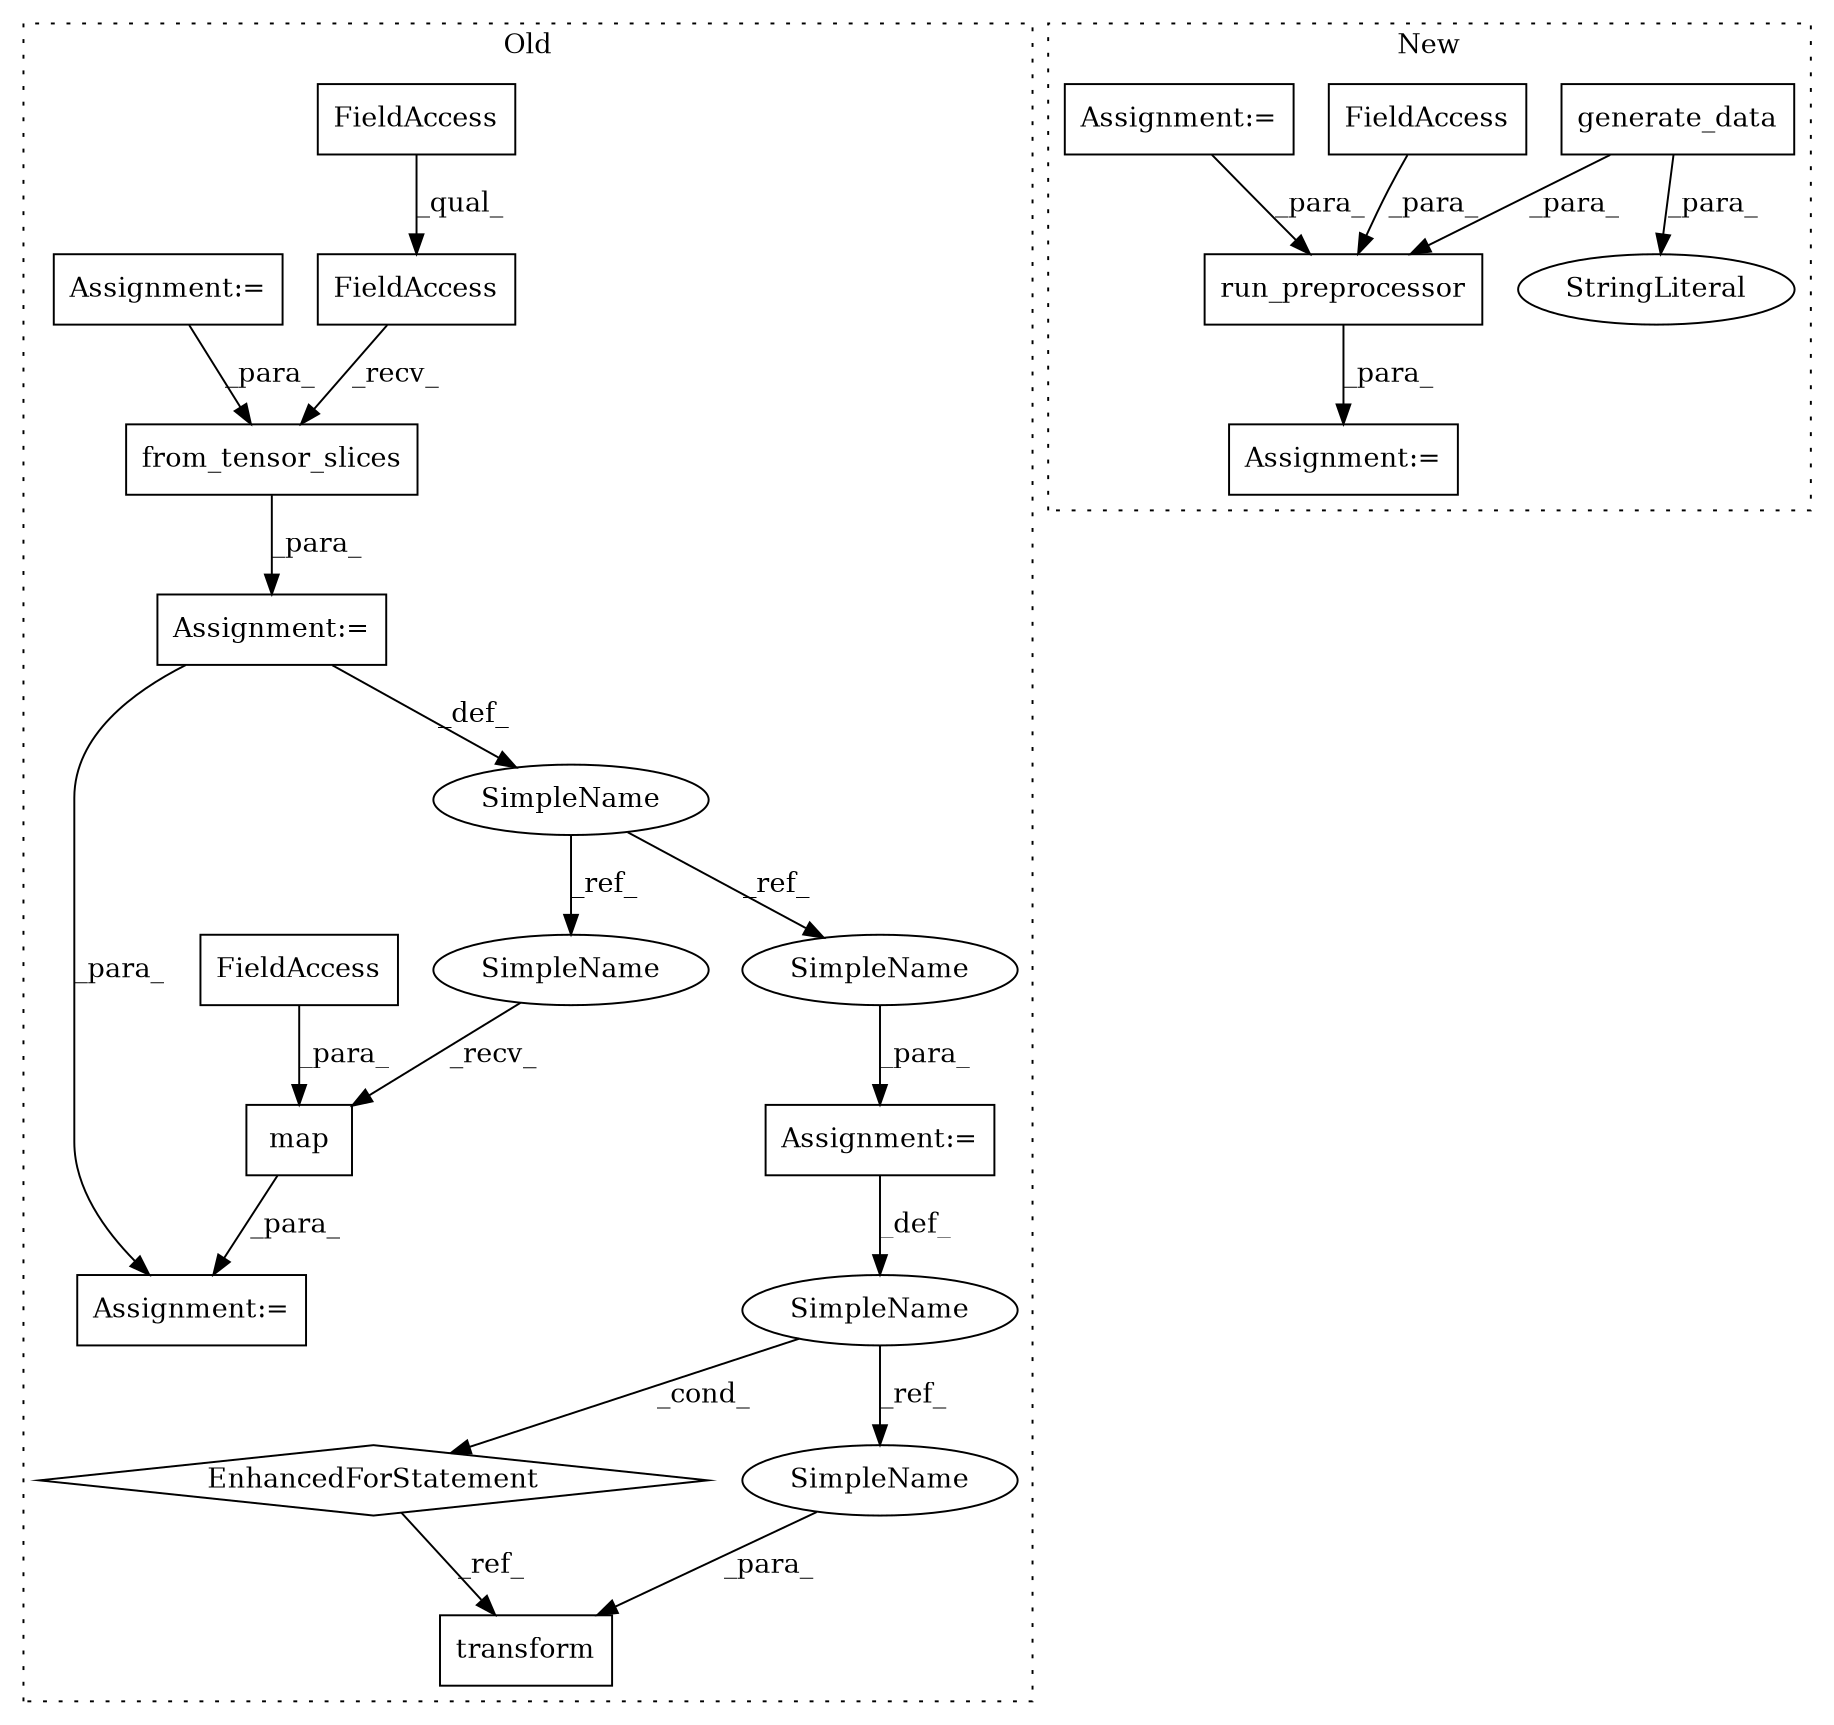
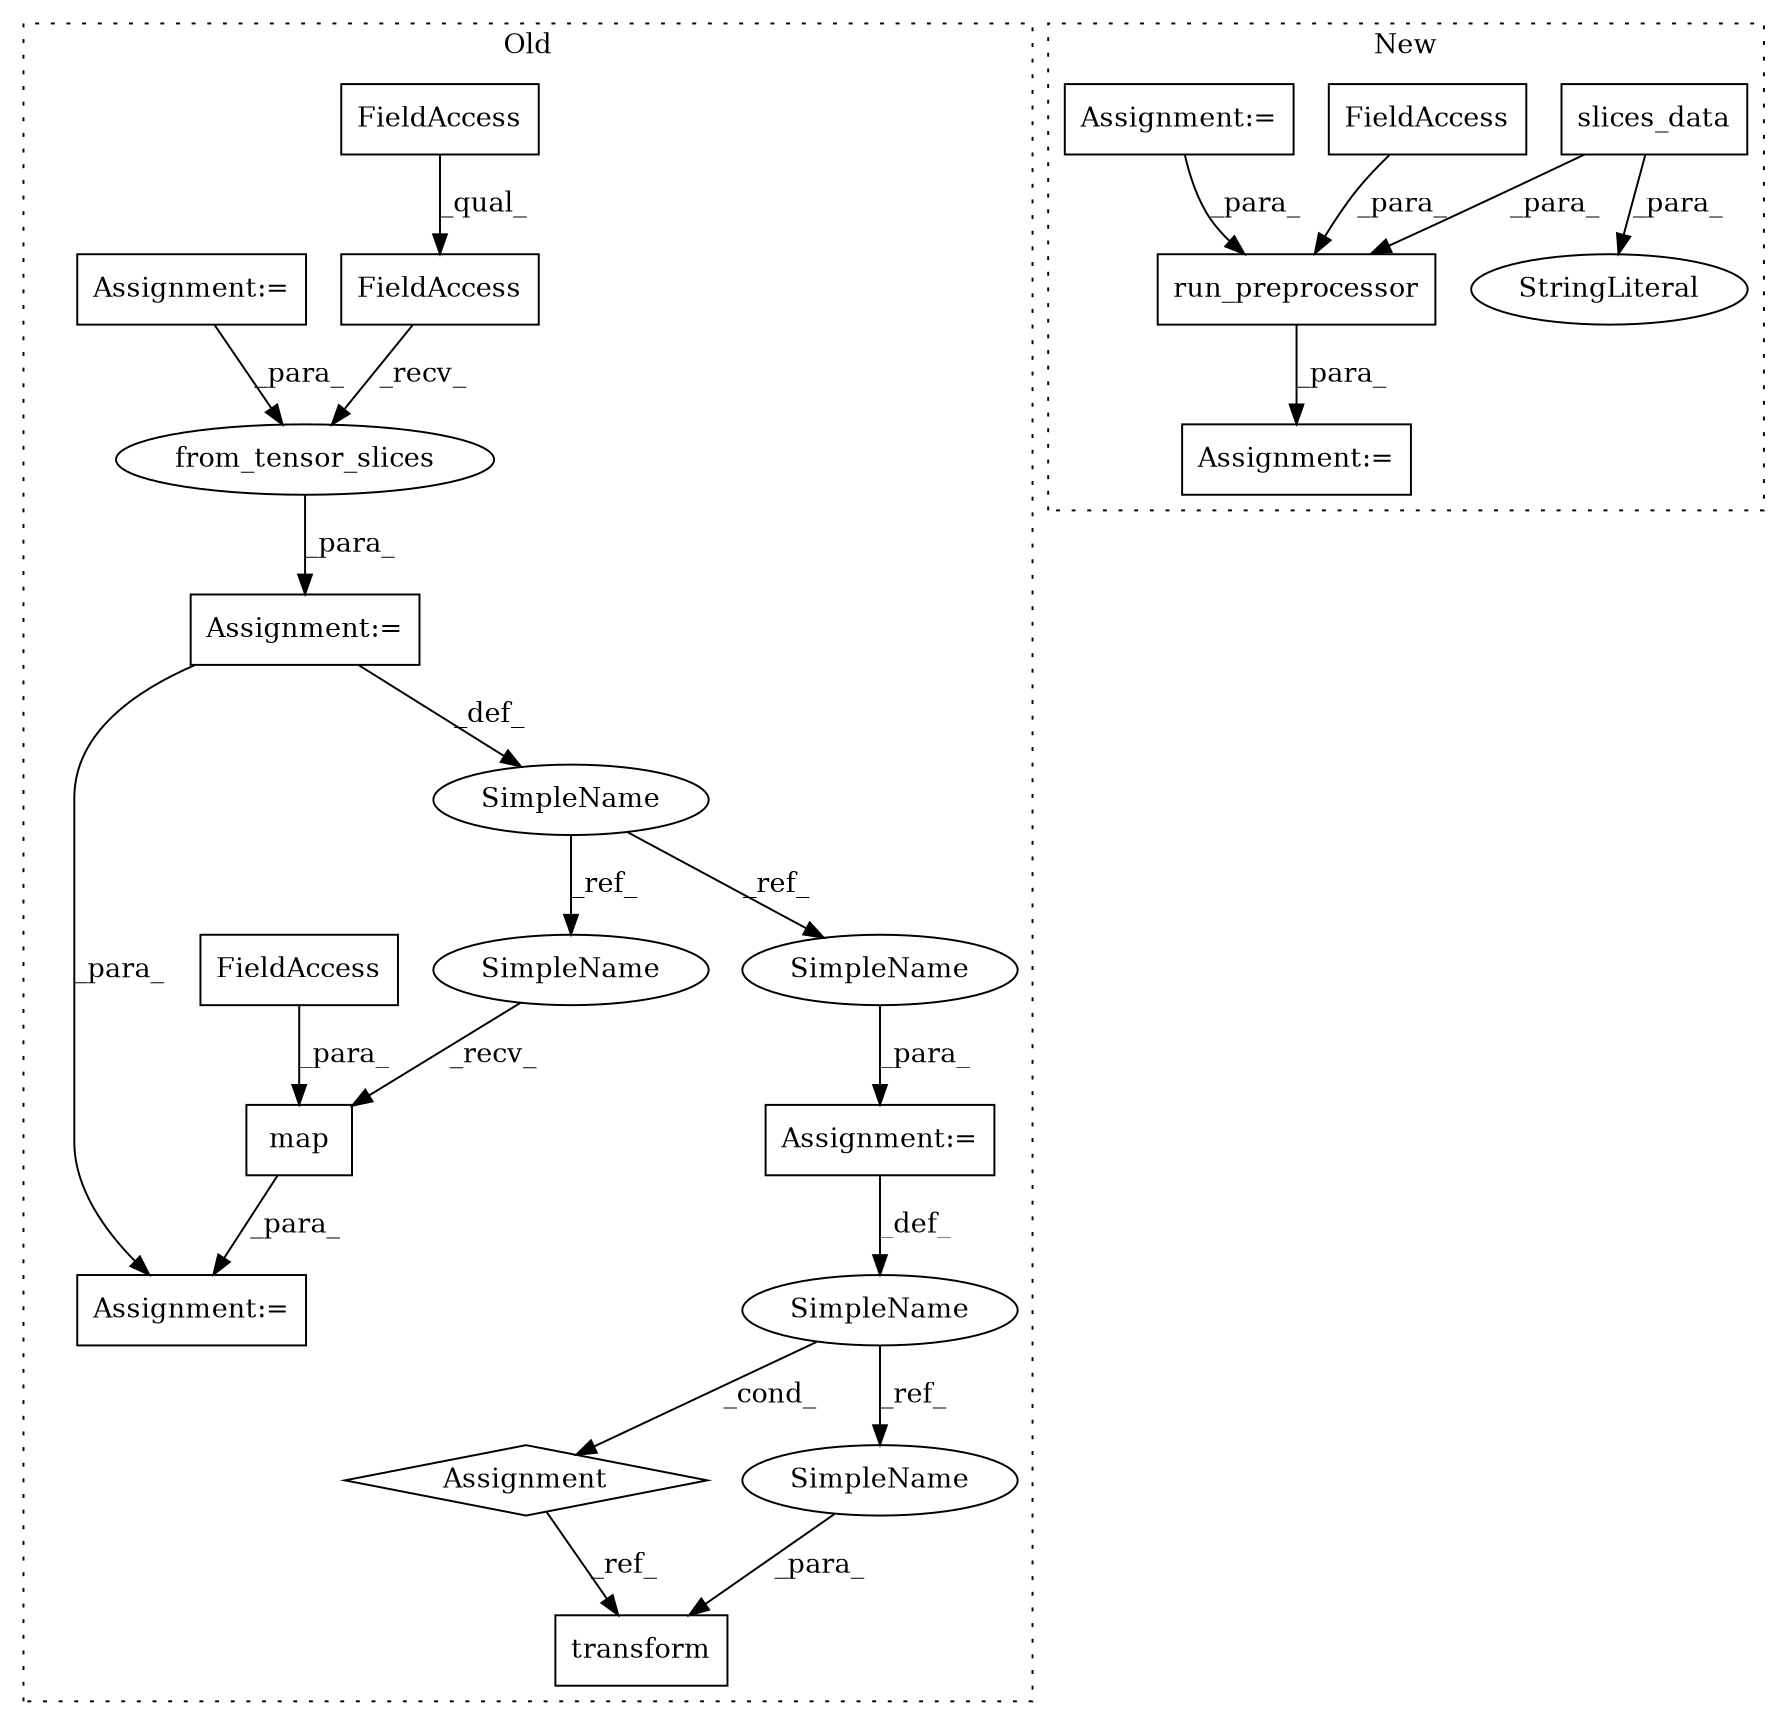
node "generate_data": label "generate_data" -> "slices_data"
node "from_tensor_slices": shape box -> ellipse
node "EnhancedForStatement": label "EnhancedForStatement" -> "Assignment"
